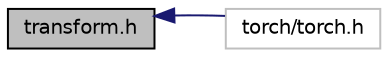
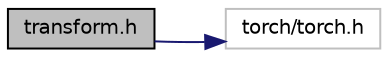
edge "torch/torch.h" -> "transform.h": reversed
